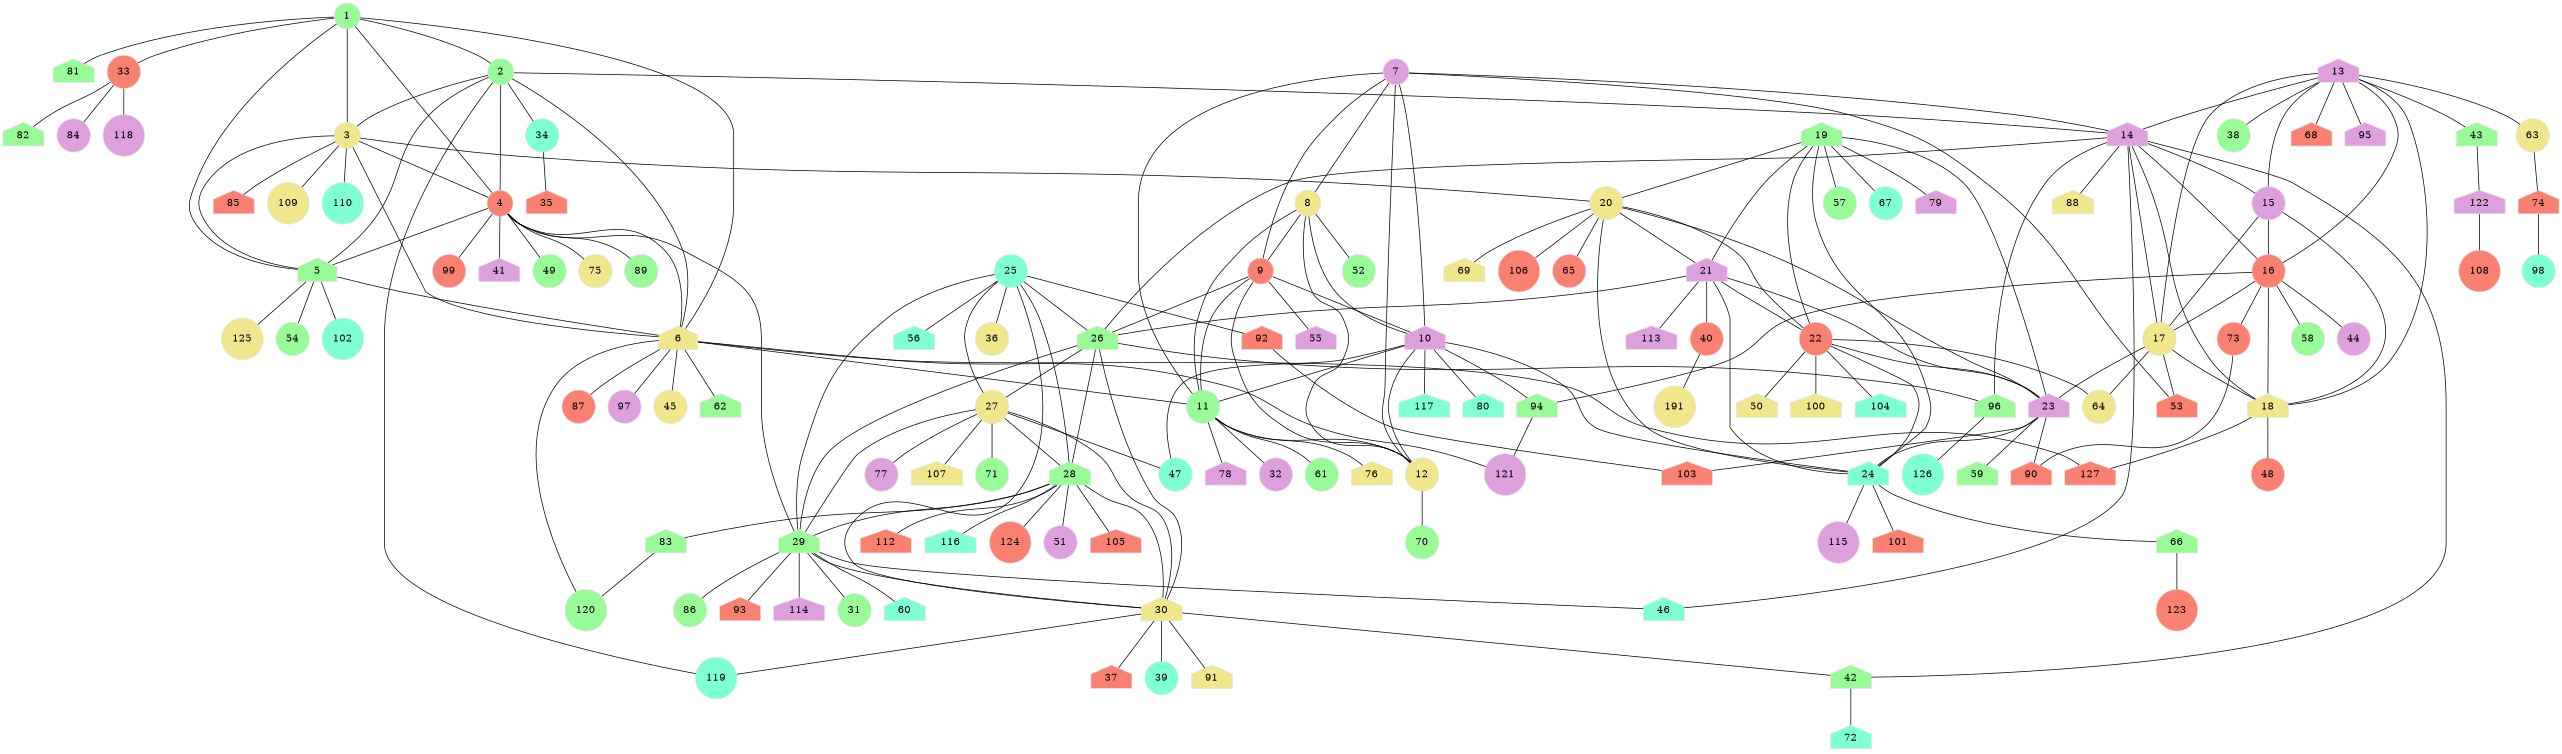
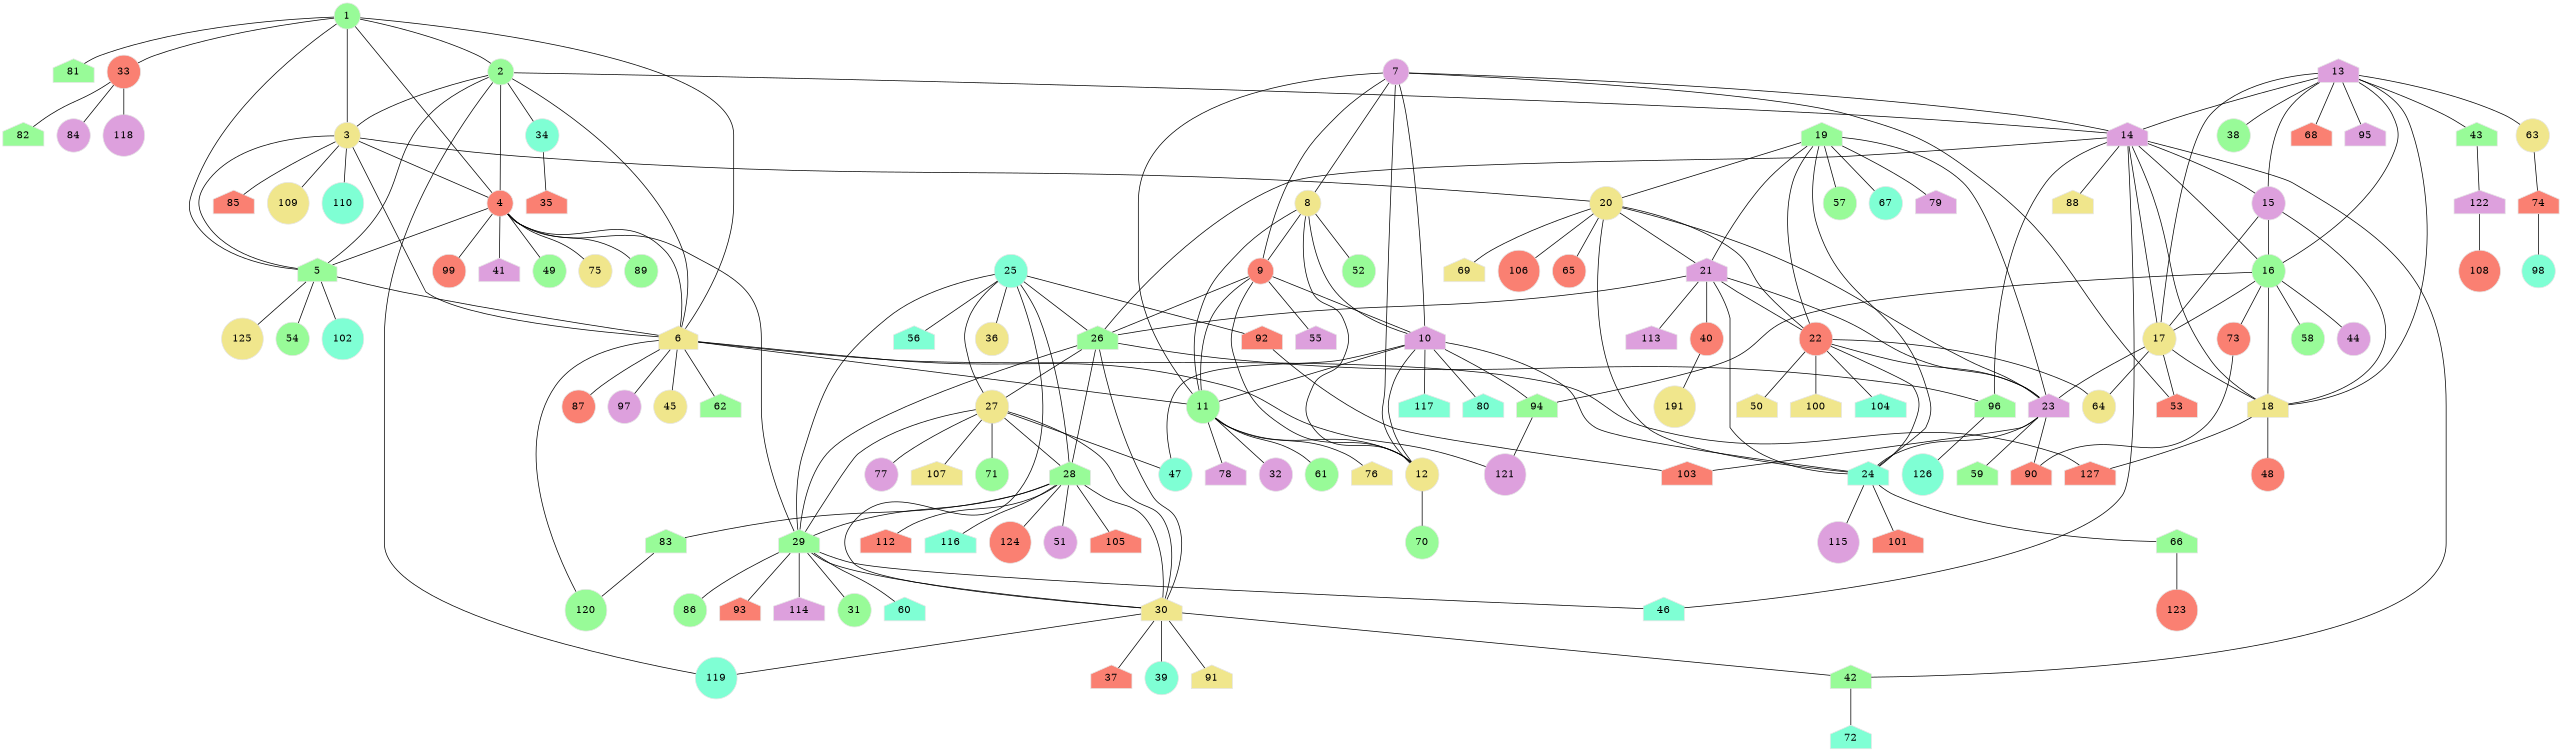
node "16": fillcolor salmon -> palegreen
